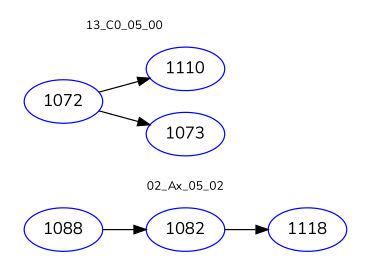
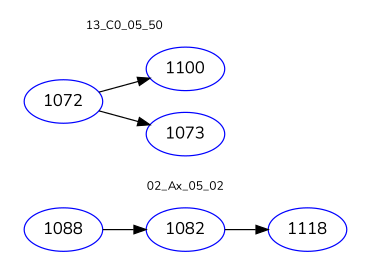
cluster "13_C0_05_00": label "13_C0_05_00" -> "13_C0_05_50"
node "1110": label "1110" -> "1100"
